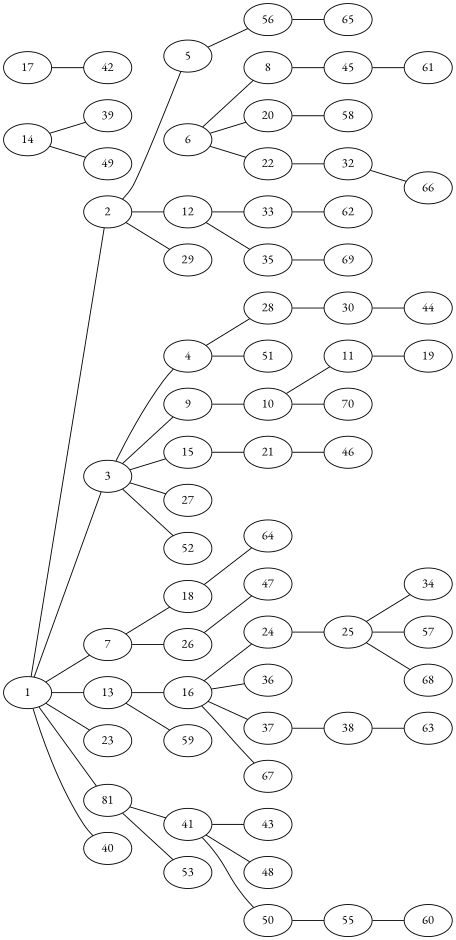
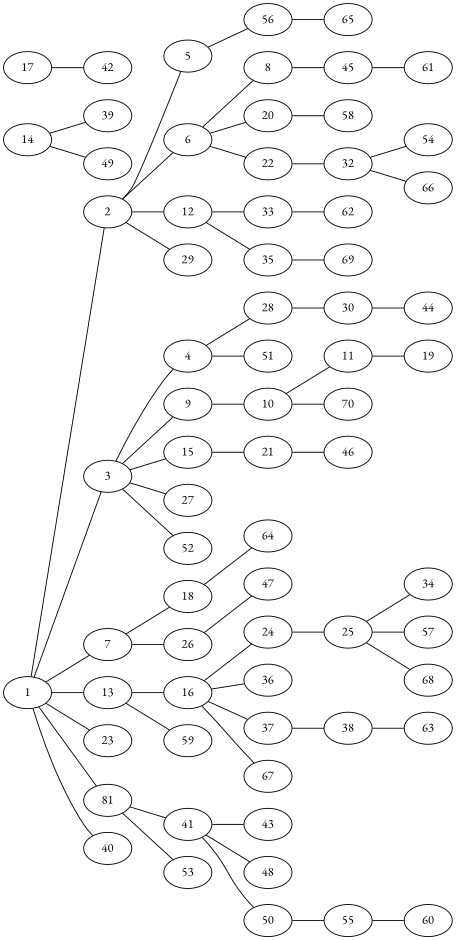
node "54": added
edge "6" -- "2": added
